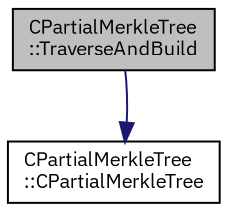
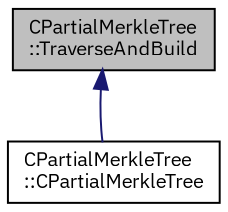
edge "CPartialMerkleTree ::TraverseAndBuild" -> "CPartialMerkleTree ::CPartialMerkleTree": reversed
